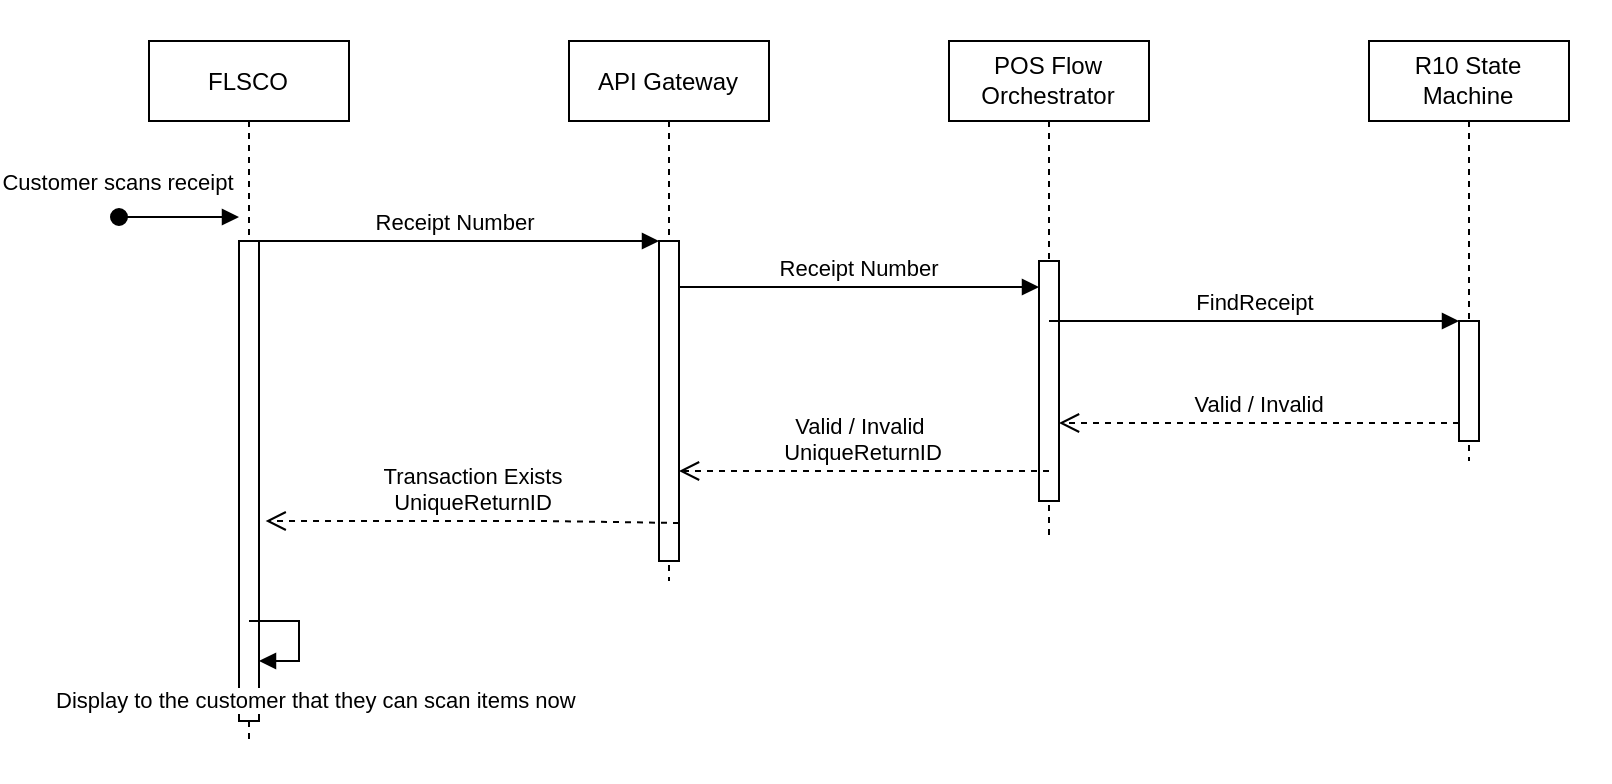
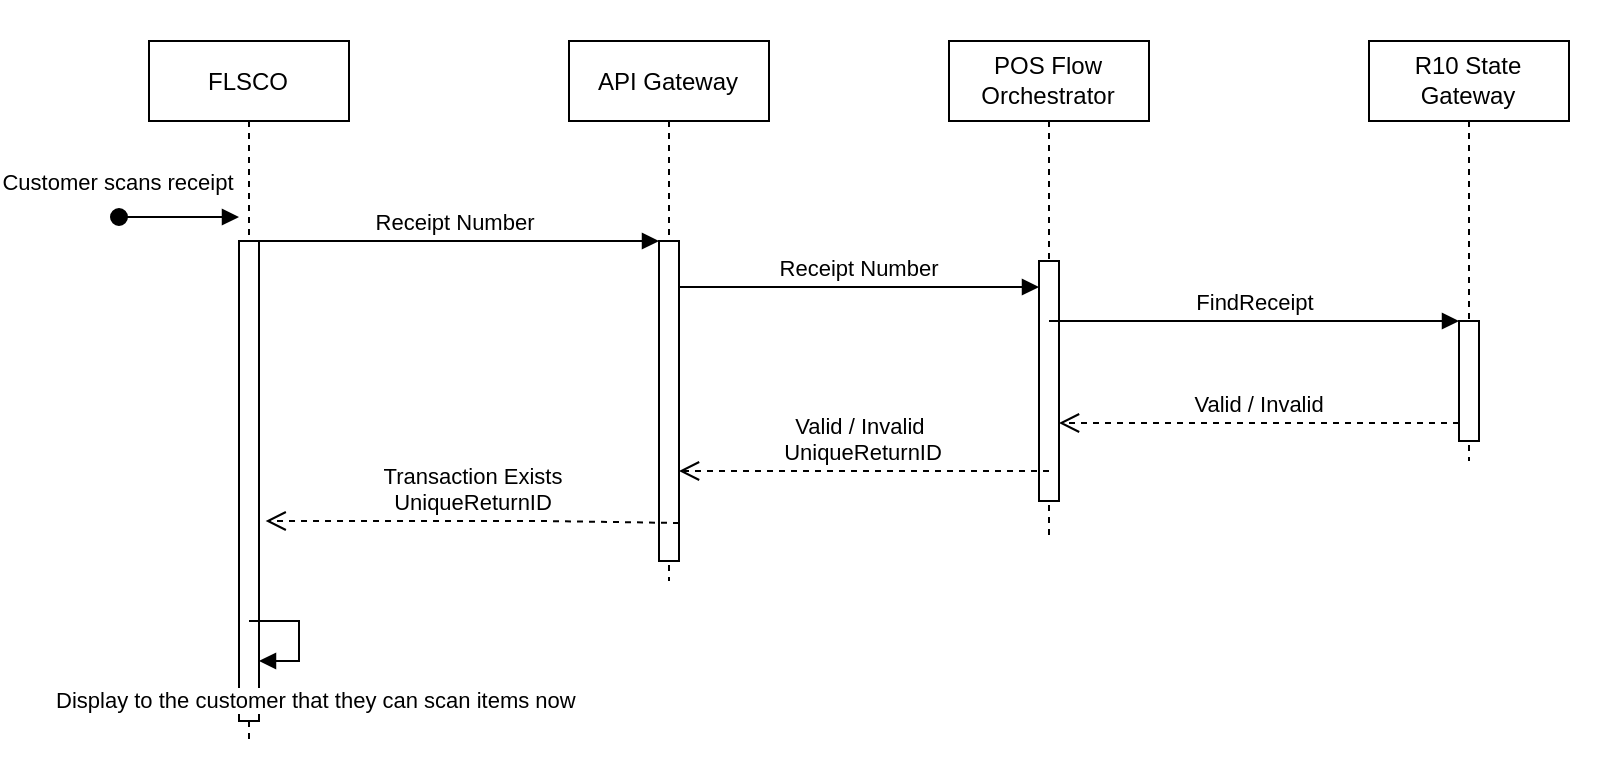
node "R10 State Machine": label "R10 State Machine" -> "R10 State Gateway"
